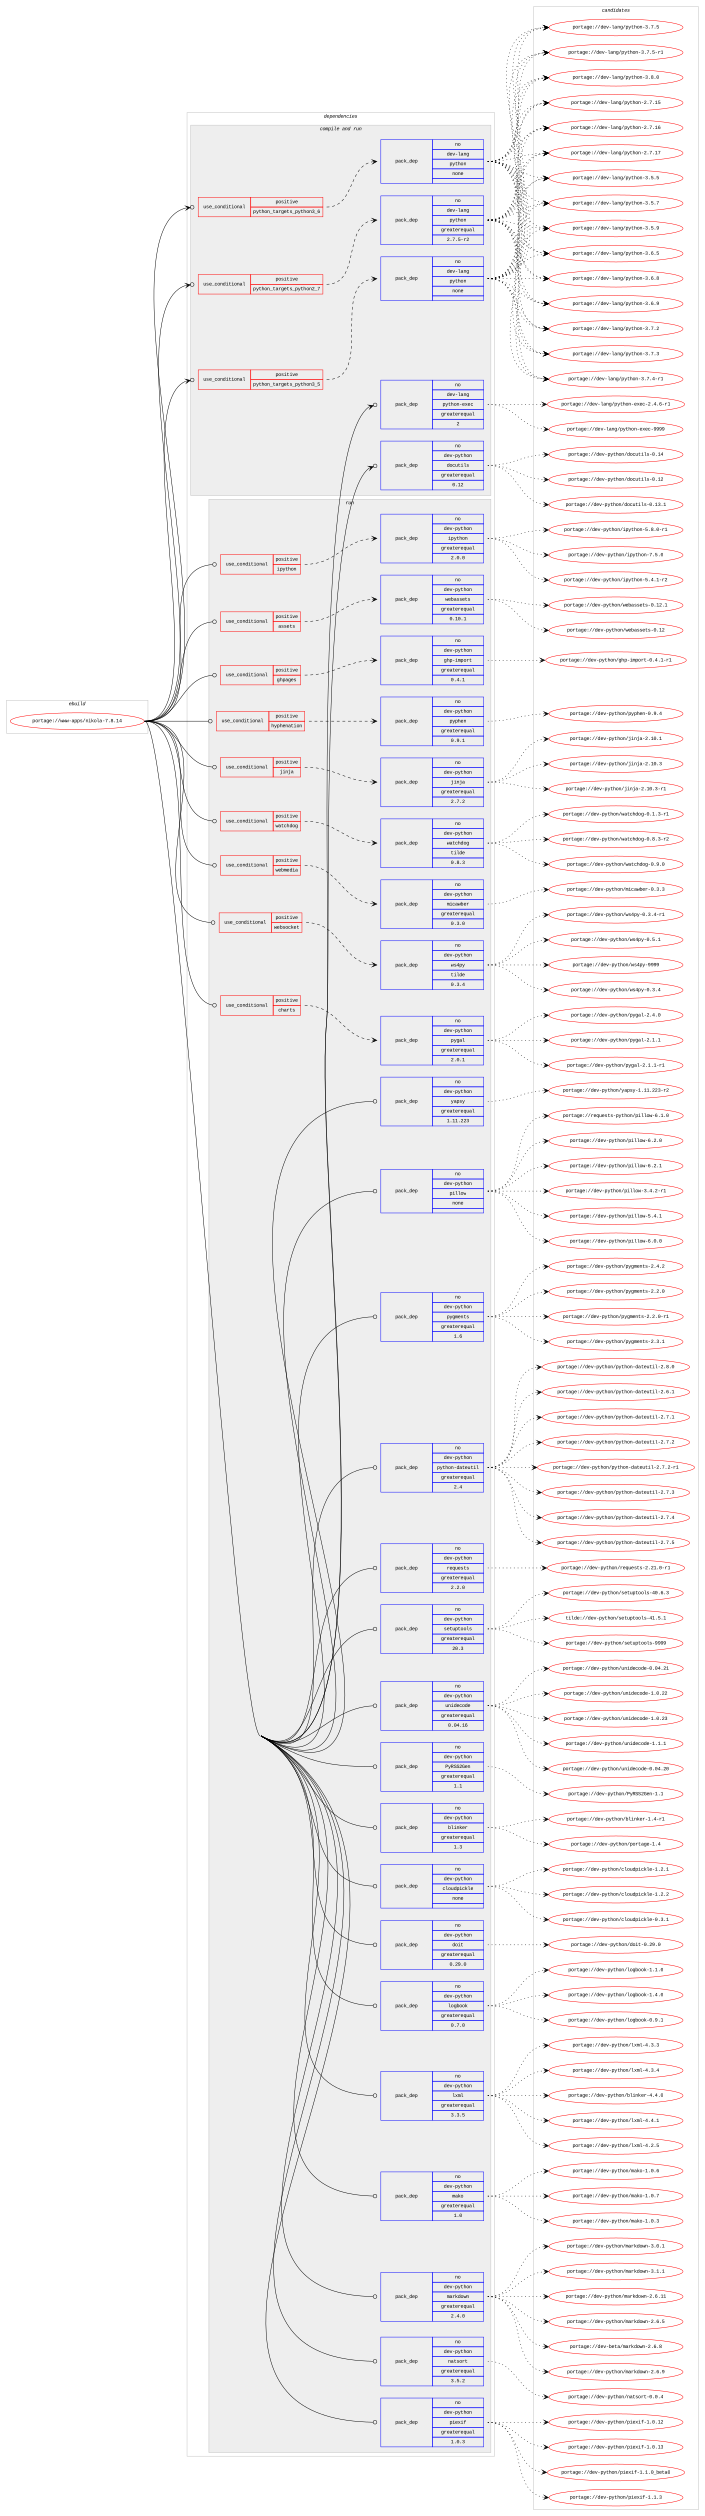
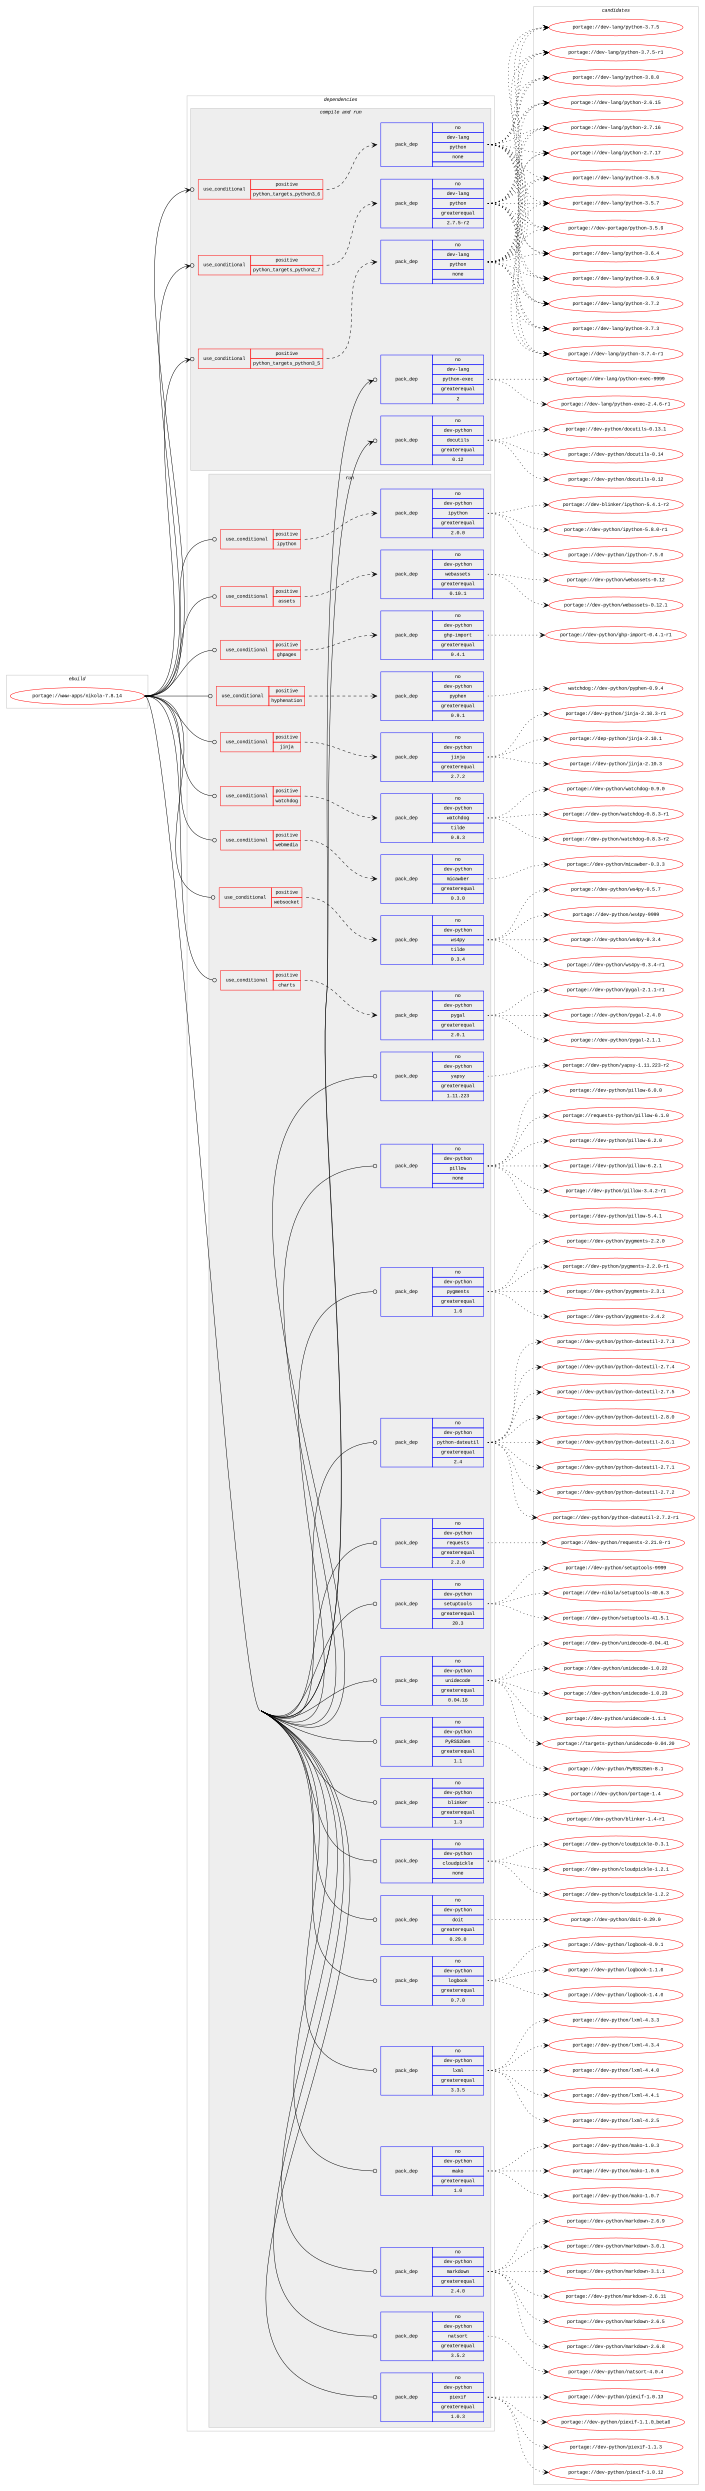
node "portage://dev-lang/python-2.7.15": label "portage://dev-lang/python-2.7.15" -> "portage://dev-lang/python-2.6.15"
node "portage://dev-lang/python-3.5.9": label "portage://dev-lang/python-3.5.9" -> "portage://dev-portage/python-3.5.9"
node "portage://dev-lang/python-3.6.5": label "portage://dev-lang/python-3.6.5" -> "portage://dev-lang/python-3.6.4"
node "portage://dev-lang/python-3.6.8": removed
node "portage://dev-python/ipython-5.4.1-r2": label "portage://dev-python/ipython-5.4.1-r2" -> "portage://dev-blinker/ipython-5.4.1-r2"
node "portage://dev-python/pyphen-0.9.4": label "portage://dev-python/pyphen-0.9.4" -> "watchdog://dev-python/pyphen-0.9.4"
node "portage://dev-python/jinja-2.10.1": label "portage://dev-python/jinja-2.10.1" -> "portage://dep-python/jinja-2.10.1"
node "portage://dev-python/watchdog-0.1.3-r1": label "portage://dev-python/watchdog-0.1.3-r1" -> "portage://dev-python/watchdog-0.8.3-r1"
node "portage://dev-python/ws4py-0.5.1": label "portage://dev-python/ws4py-0.5.1" -> "portage://dev-python/ws4py-0.5.7"
node "portage://dev-python/setuptools-40.6.3": label "portage://dev-python/setuptools-40.6.3" -> "portage://dev-nikola/setuptools-40.6.3"
node "tilde://dev-python/setuptools-41.5.1": label "tilde://dev-python/setuptools-41.5.1" -> "portage://dev-python/setuptools-41.5.1"
node "portage://dev-python/unidecode-0.04.21": label "portage://dev-python/unidecode-0.04.21" -> "portage://dev-python/unidecode-0.04.41"
node "portage://dev-python/unidecode-0.04.20": label "portage://dev-python/unidecode-0.04.20" -> "portage://targets-python/unidecode-0.04.20"
node "portage://dev-python/PyRSS2Gen-1.1": label "portage://dev-python/PyRSS2Gen-1.1" -> "portage://dev-python/PyRSS2Gen-8.1"
node "portage://dev-python/blinker-4.4.0": label "portage://dev-python/blinker-4.4.0" -> "portage://dev-python/lxml-4.4.0"
node "portage://dev-beta/markdown-2.6.8": label "portage://dev-beta/markdown-2.6.8" -> "portage://dev-python/markdown-2.6.8"
node "portage://dev-python/natsort-0.0.4": label "portage://dev-python/natsort-0.0.4" -> "portage://dev-python/natsort-4.0.4"
